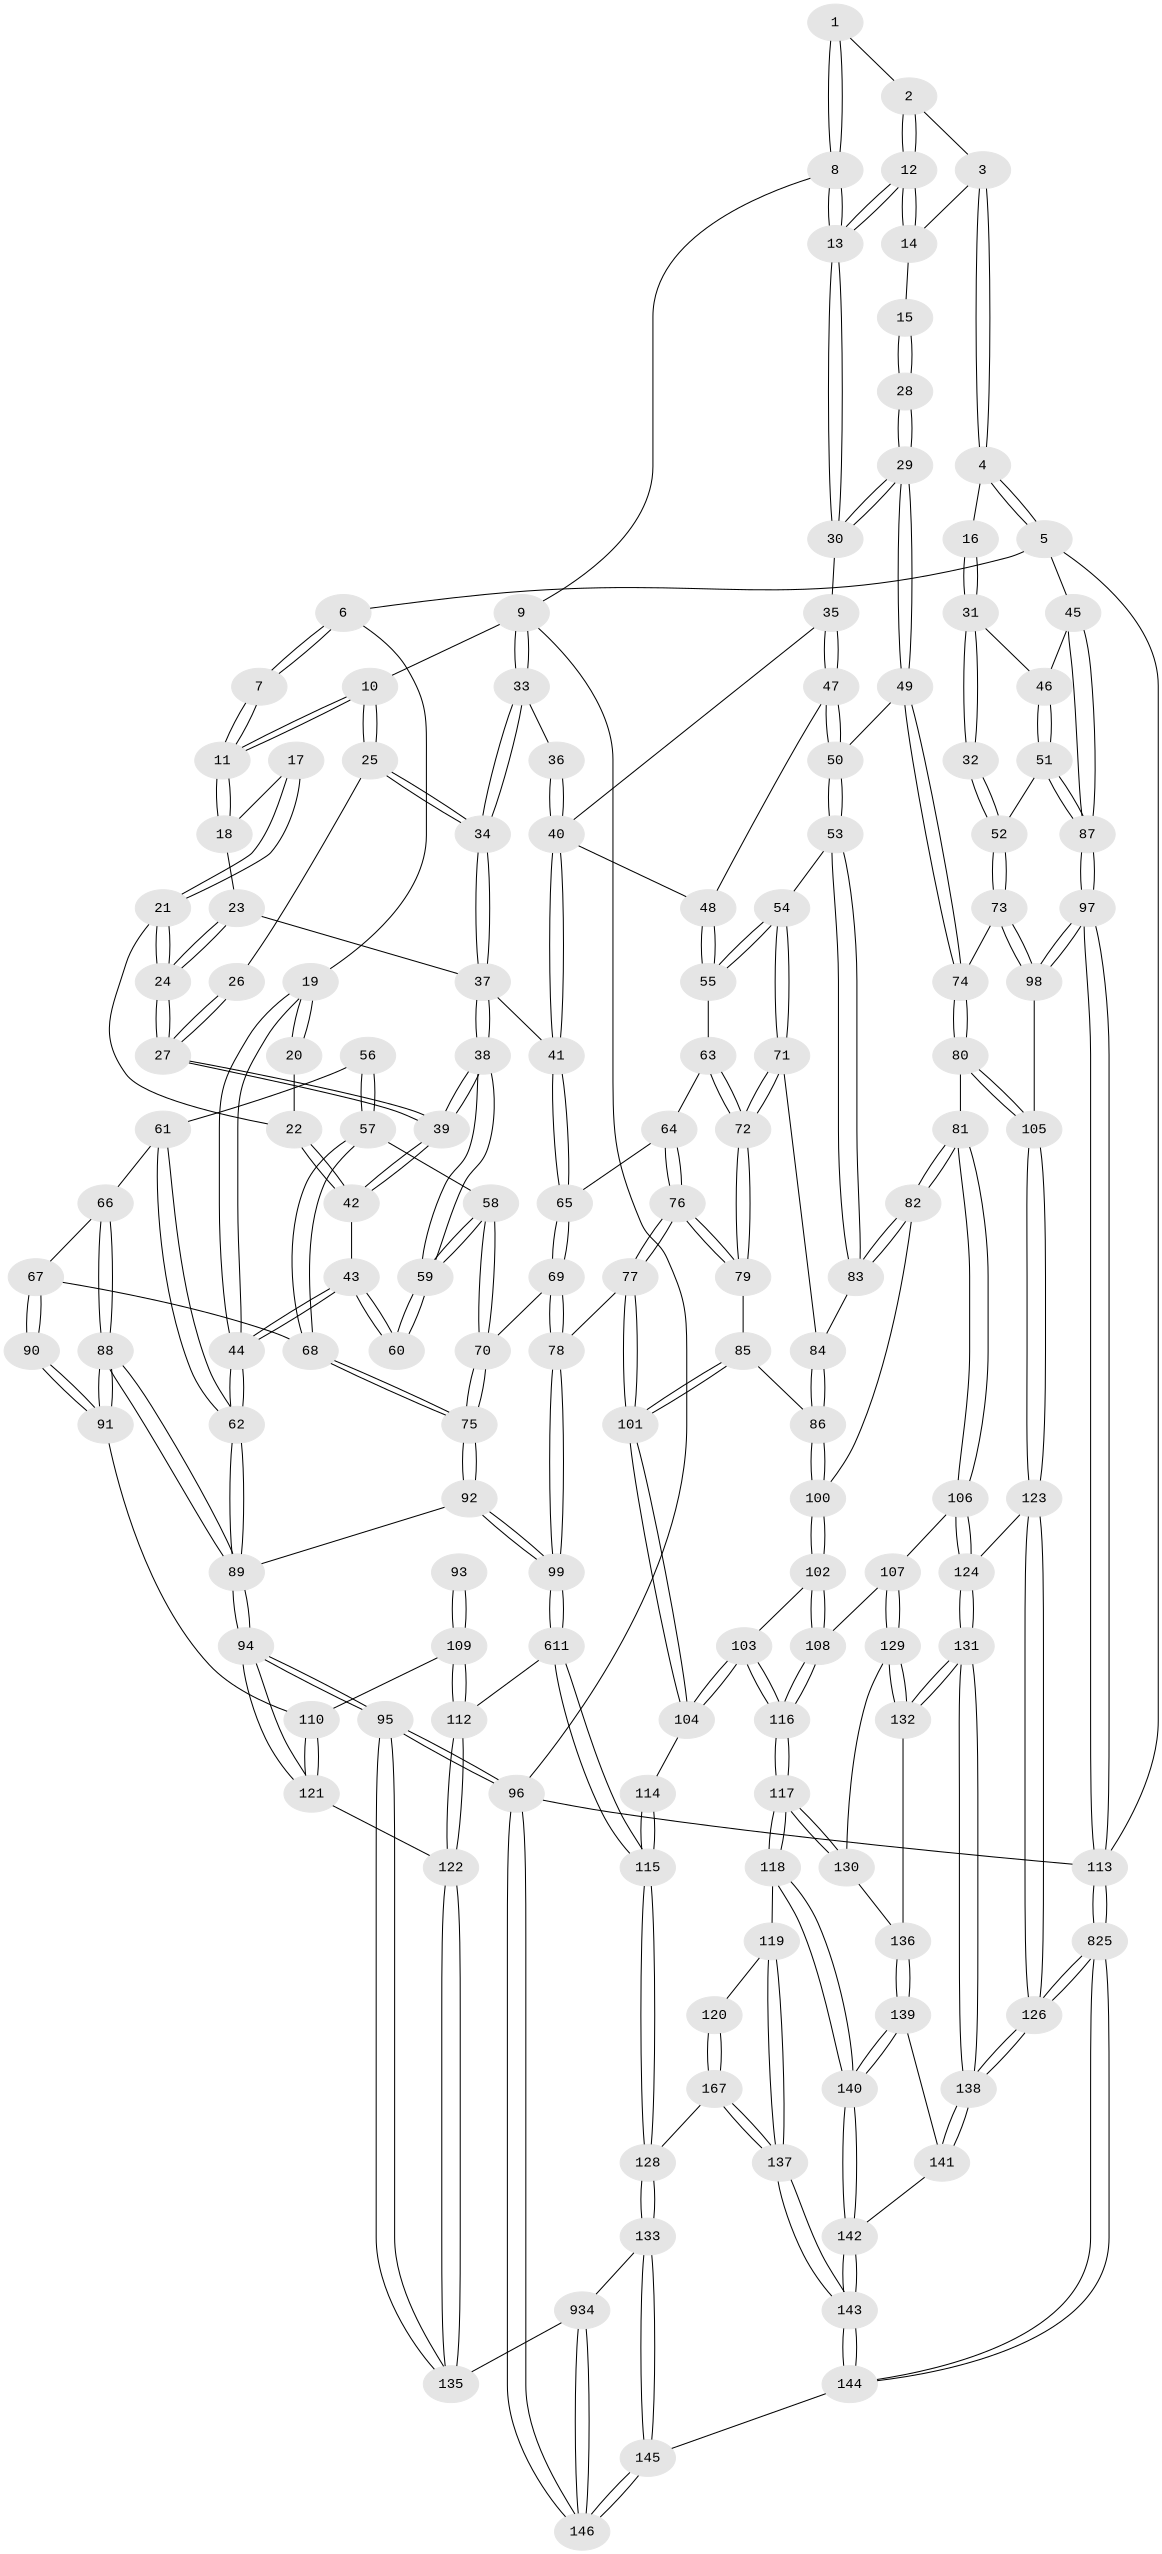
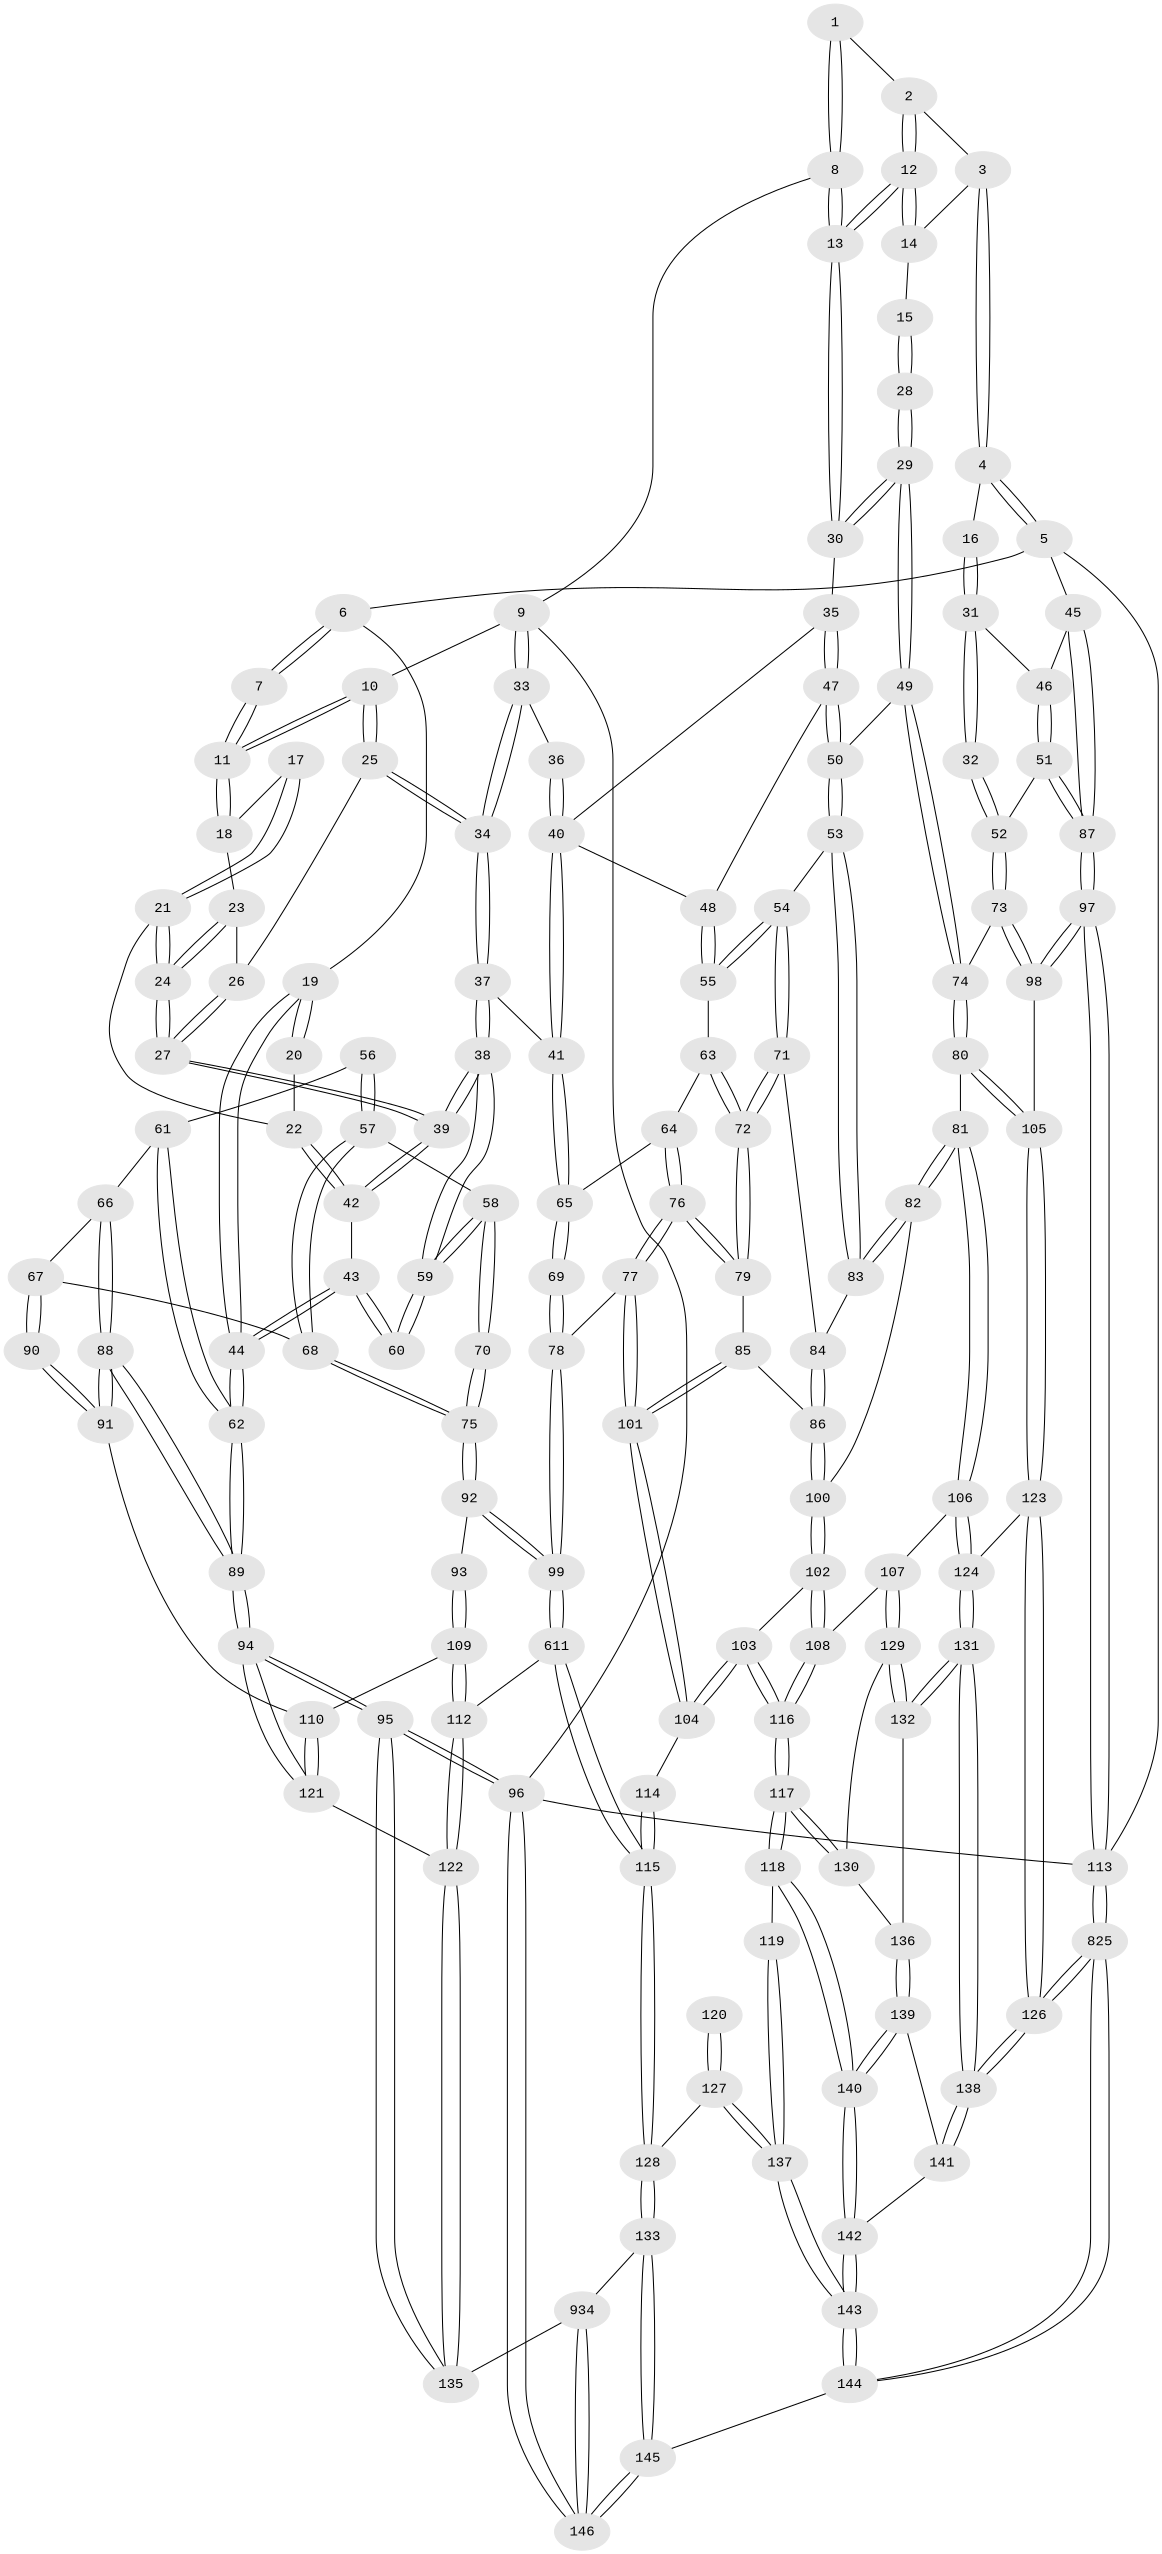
edge "23" -- "37": now "23" -- "26"
edge "69" -- "70": removed
edge "92" -- "89": now "92" -- "93"
edge "119" -- "120": removed
node "167": label "167" -> "127"
